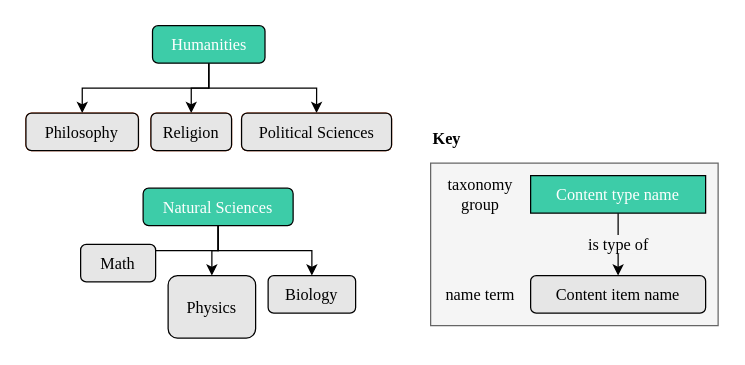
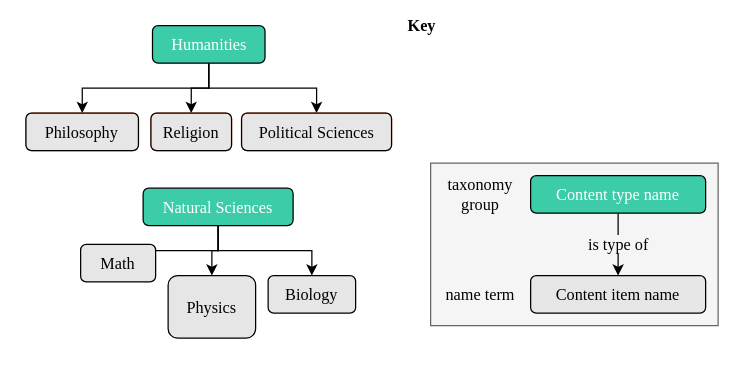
node "Key": moved (456, 138) -> (431, 26)
node "Content type name": shape rectangle -> rounded rectangle
